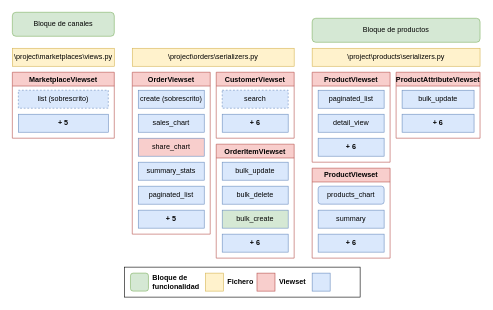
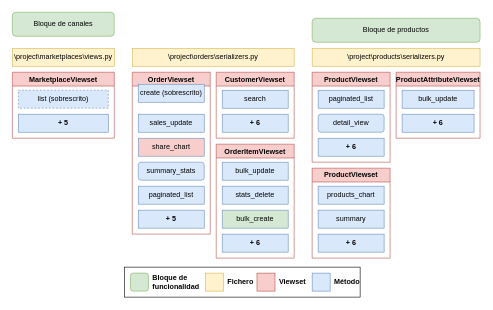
node "create (sobrescrito)": moved (171, 99) -> (171, 93)
node "search": style dashed -> solid
node "sales_chart": label "sales_chart" -> "sales_update"
node "detail_view": shape rectangle -> rounded rectangle
node "summary_stats": shape rectangle -> rounded rectangle
node "bulk_delete": label "bulk_delete" -> "stats_delete"
node "products_chart": shape rounded rectangle -> rectangle
node "Método": added
